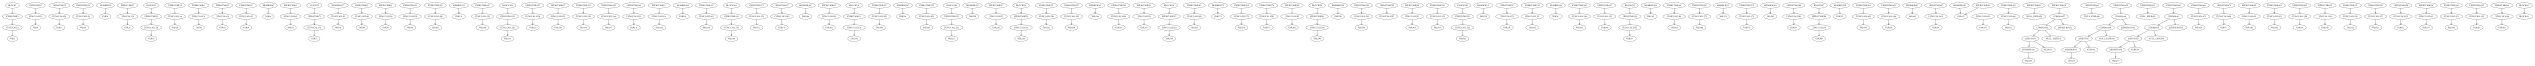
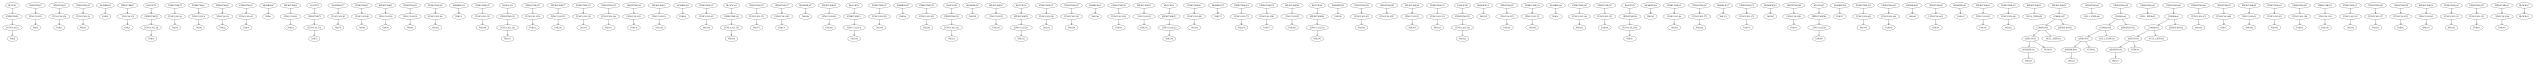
edge "EXPRSTMR414" -> "VAR417": now "EXPRSTMR414" -> "FUNCCALL420"
